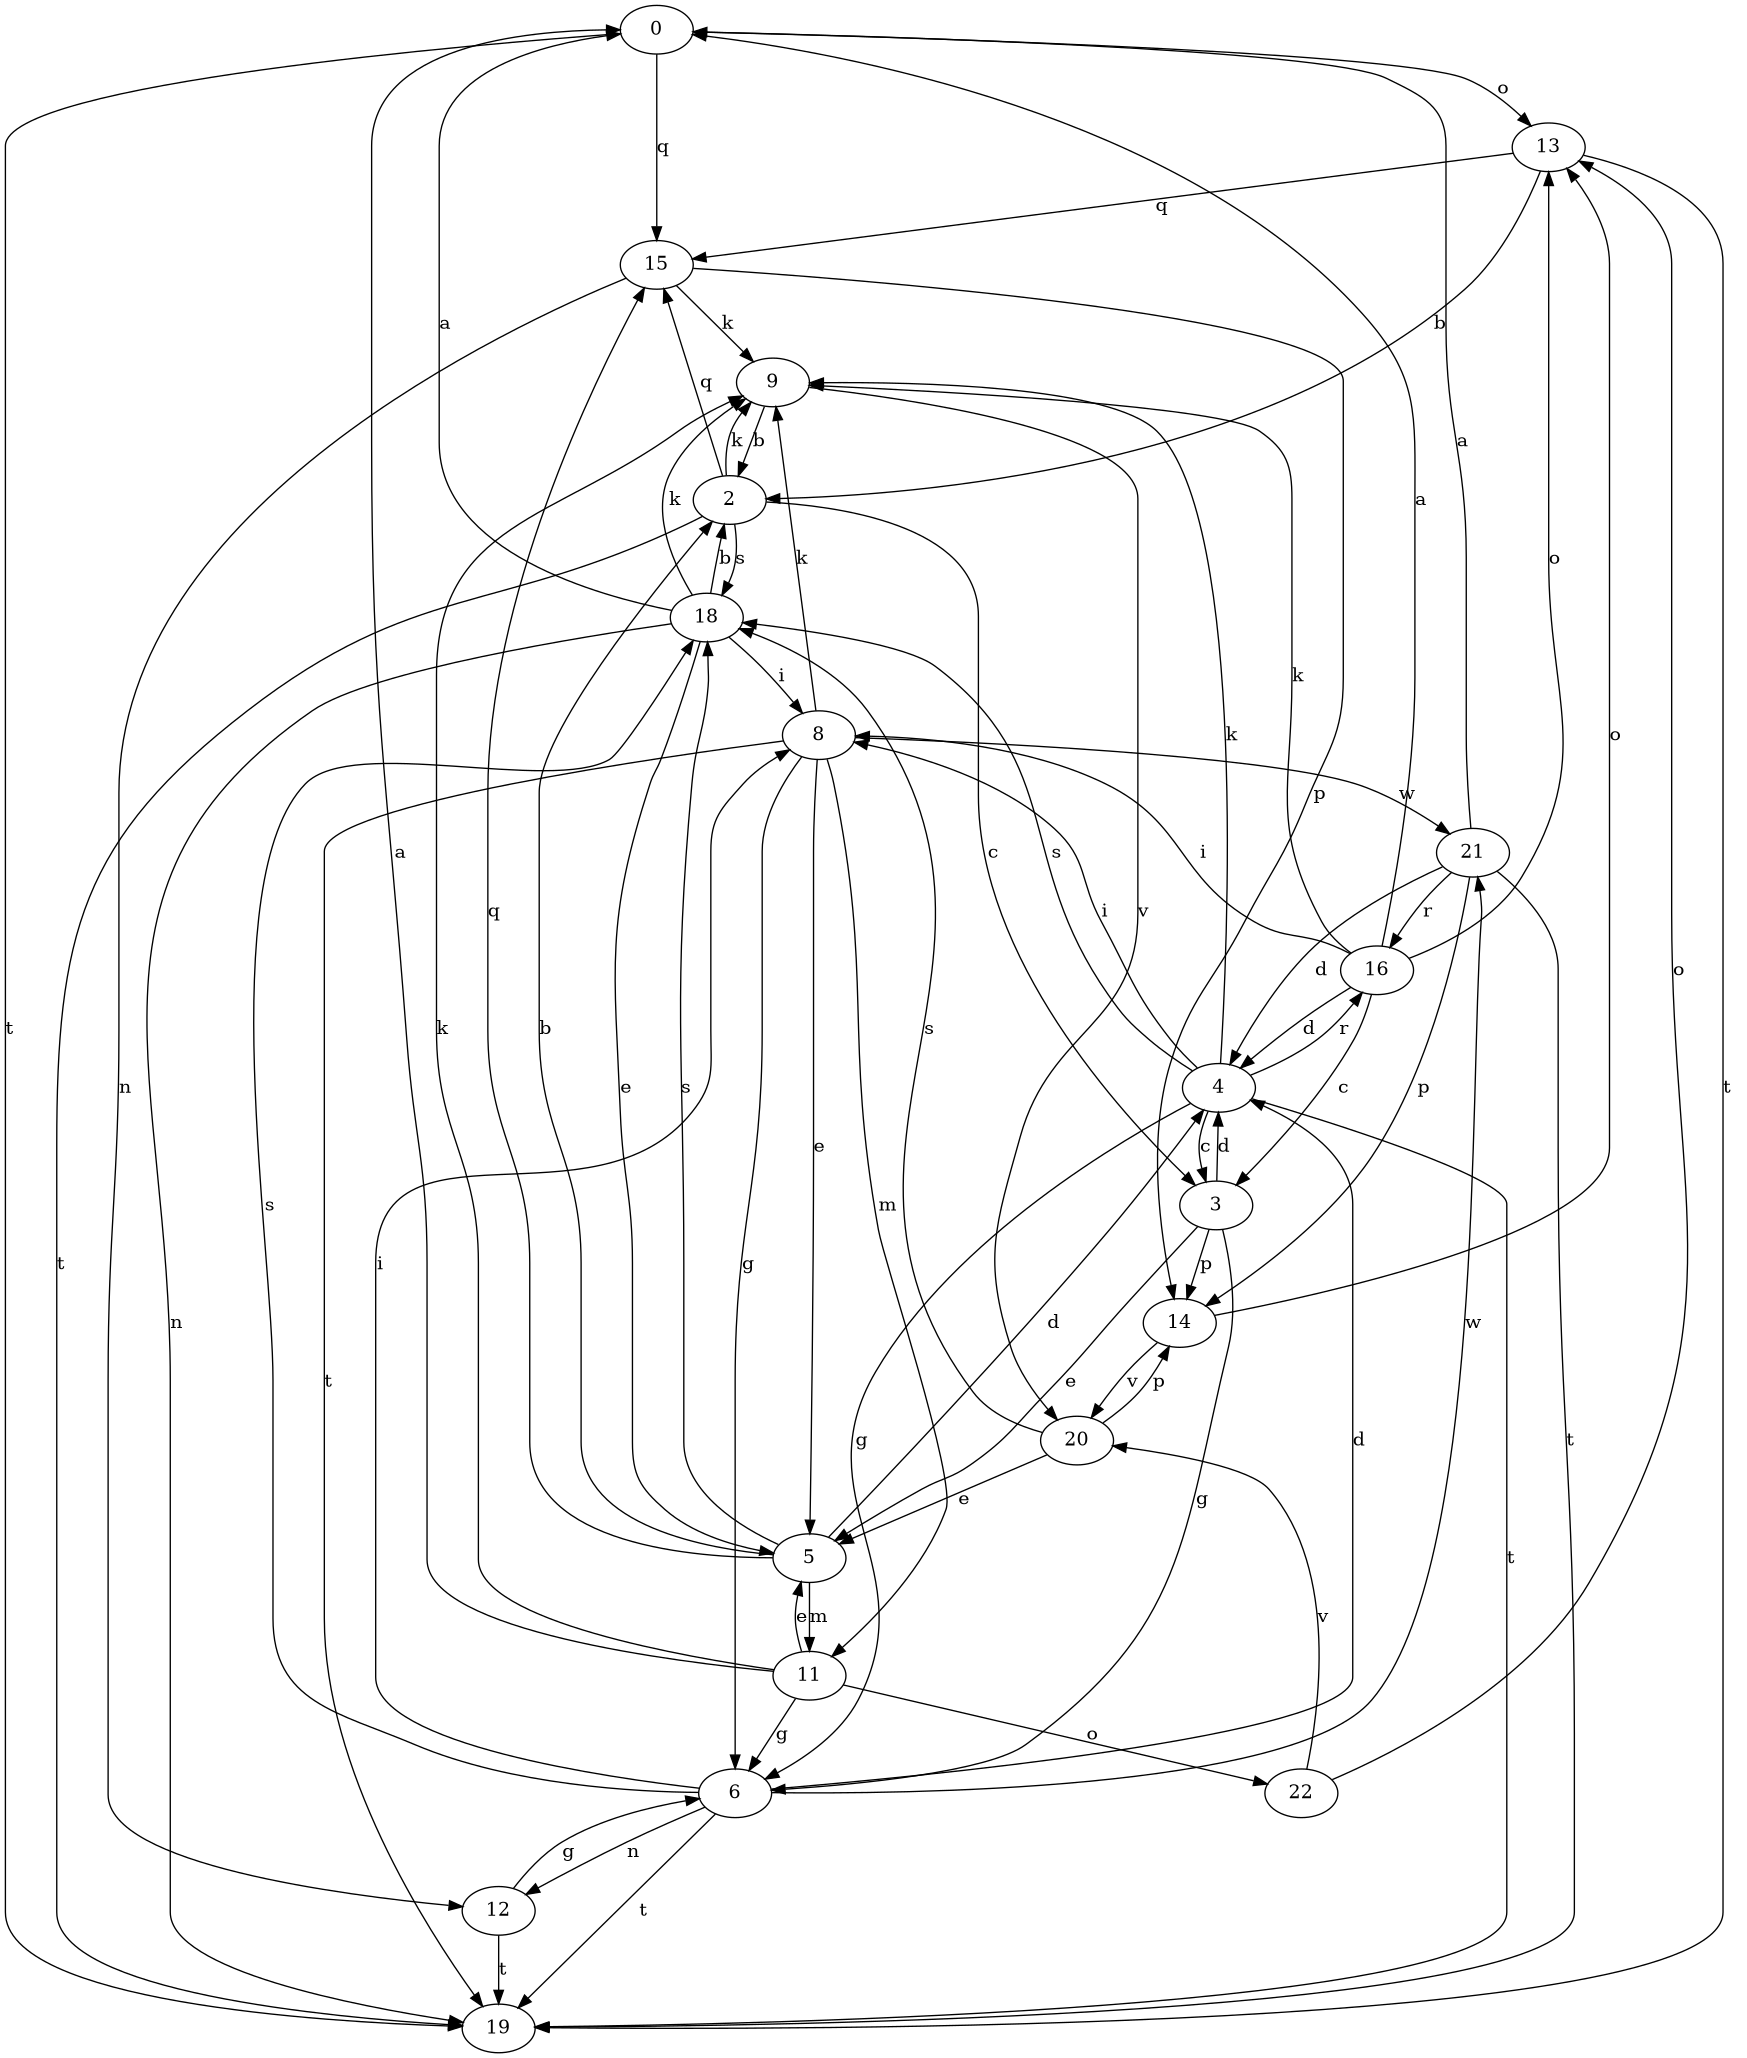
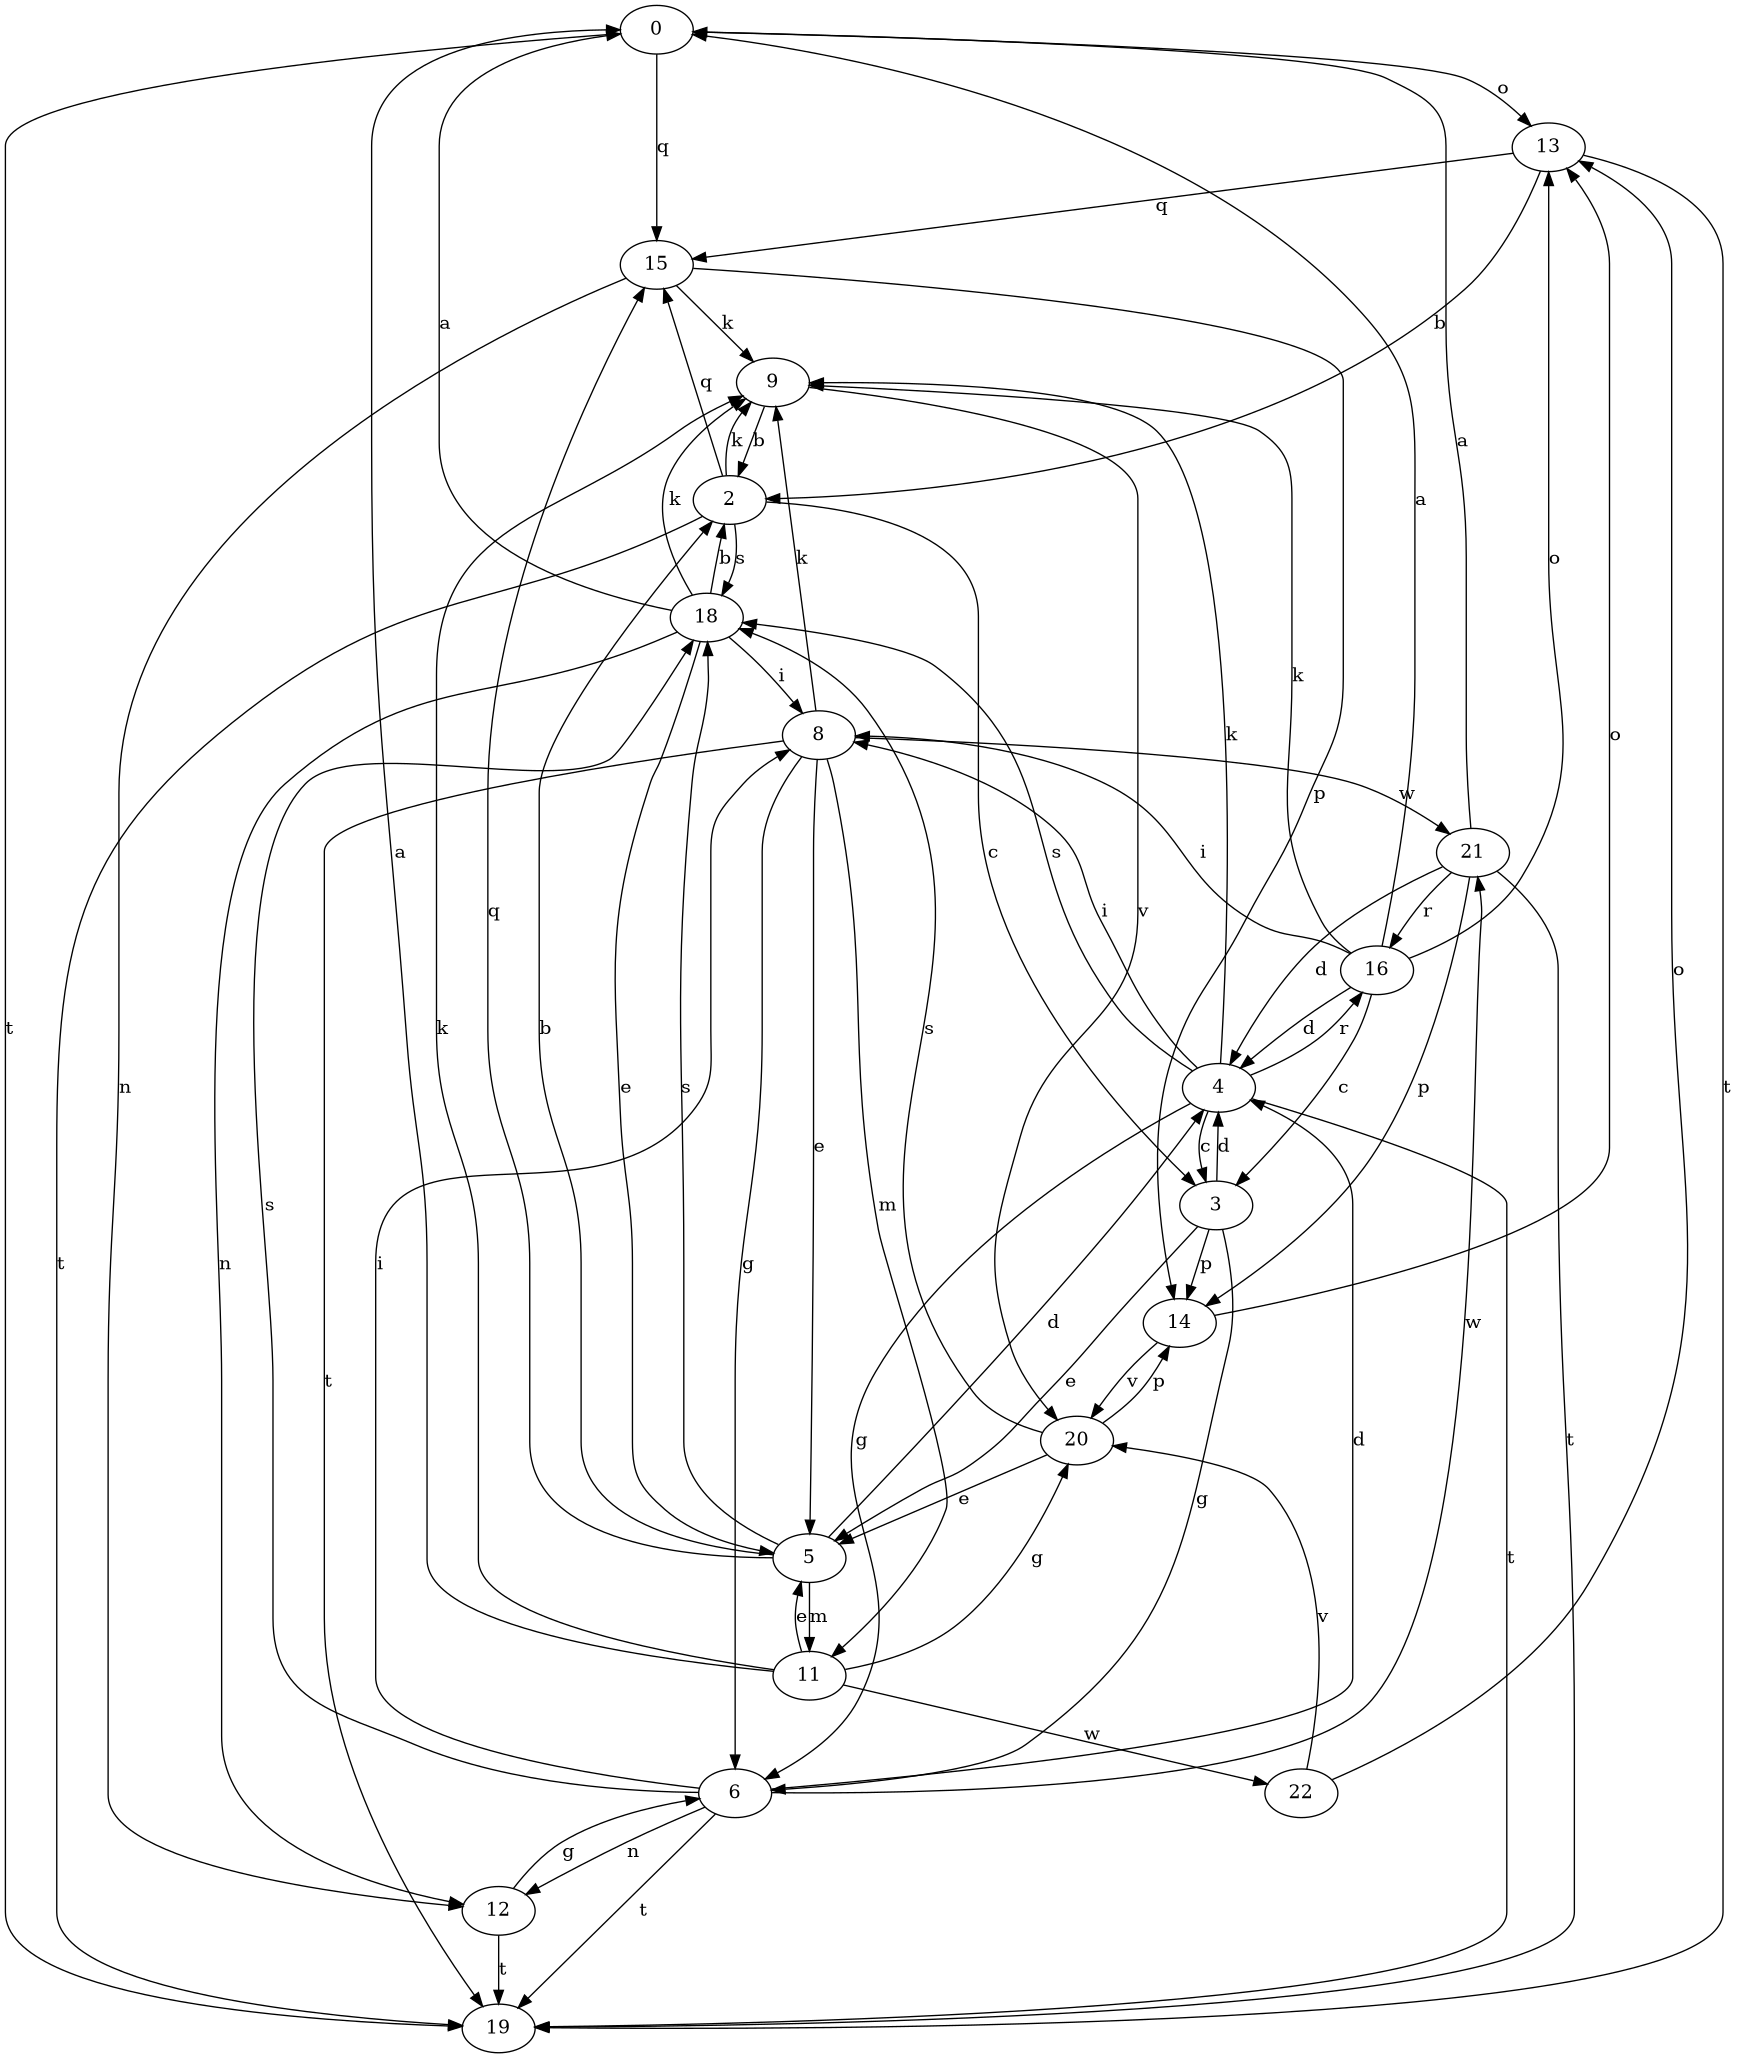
edge "18" -> "19": now "18" -> "12"
edge "11" -> "6": now "11" -> "20"
edge "11" -> "22": label "o" -> "w"
